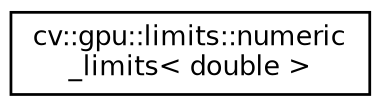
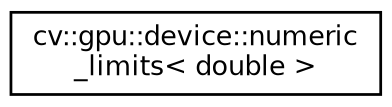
node "cv::gpu::limits::numeric _limits< double >": label "cv::gpu::limits::numeric _limits< double >" -> "cv::gpu::device::numeric _limits< double >"
